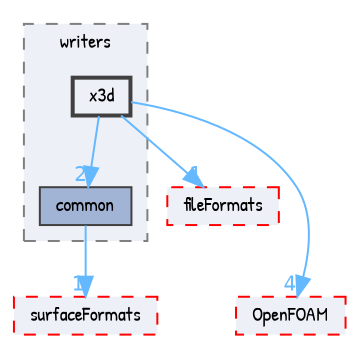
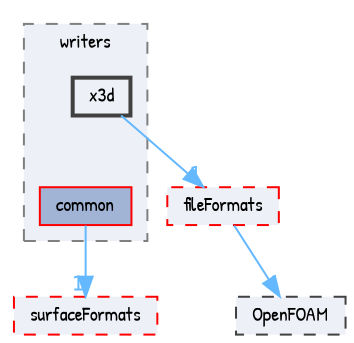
edge "x3d" -> "common": removed
edge "x3d" -> "OpenFOAM": now "fileFormats" -> "OpenFOAM"
node "common": color grey25 -> red
node "OpenFOAM": color red -> grey25
